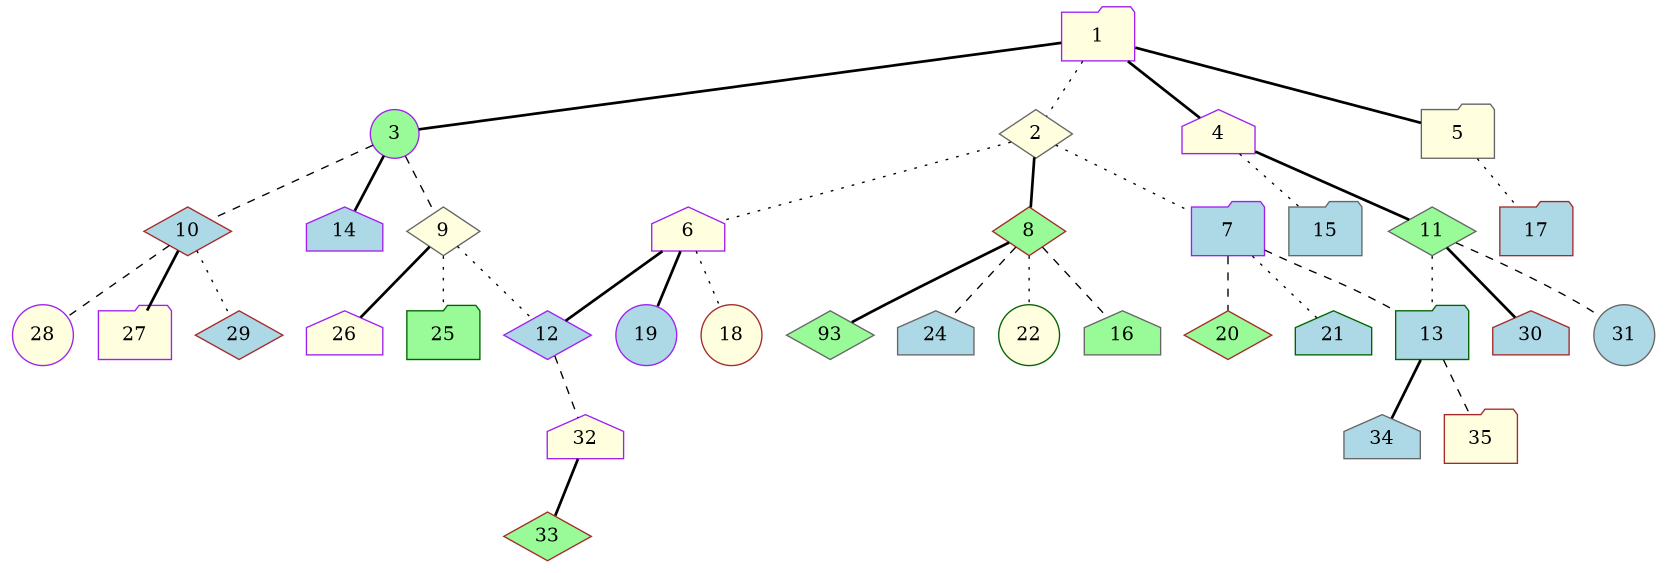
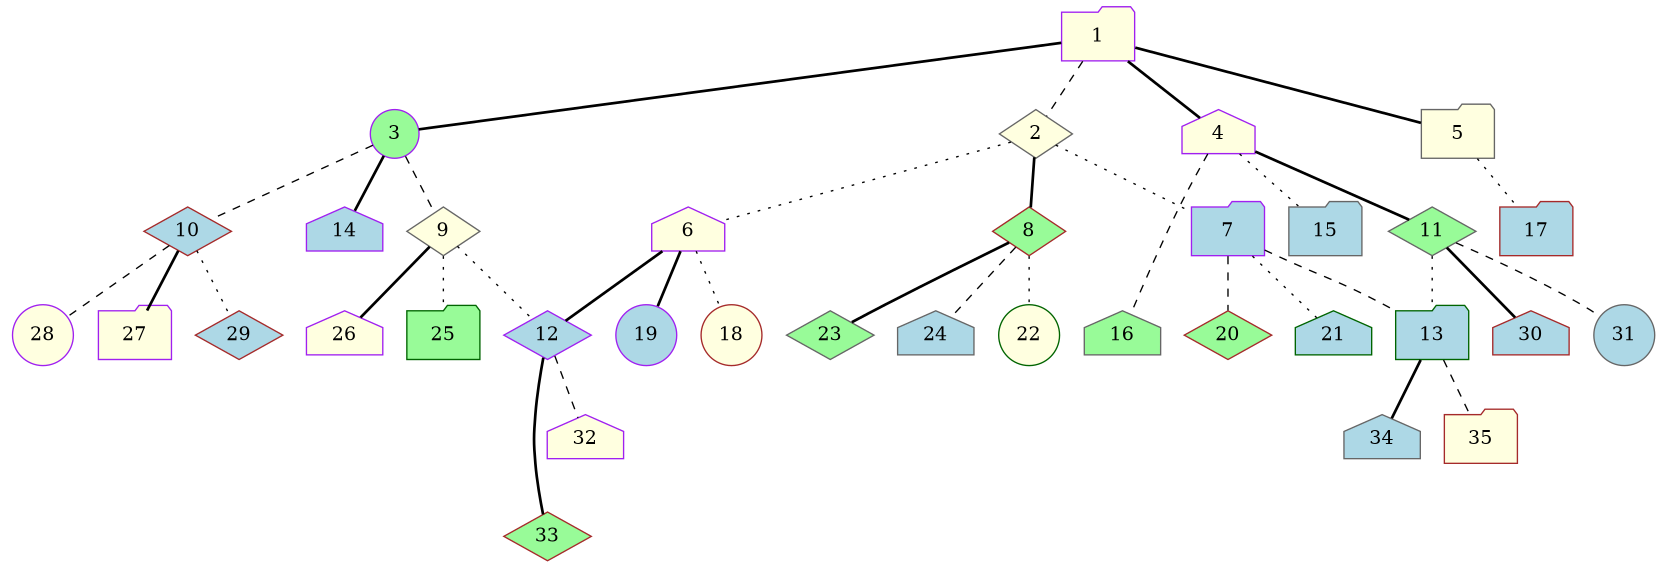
edge "1" -- "2": style dotted -> dashed
edge "8" -- "16": now "4" -- "16"
node "93": label "93" -> "23"
edge "32" -- "33": now "12" -- "33"
